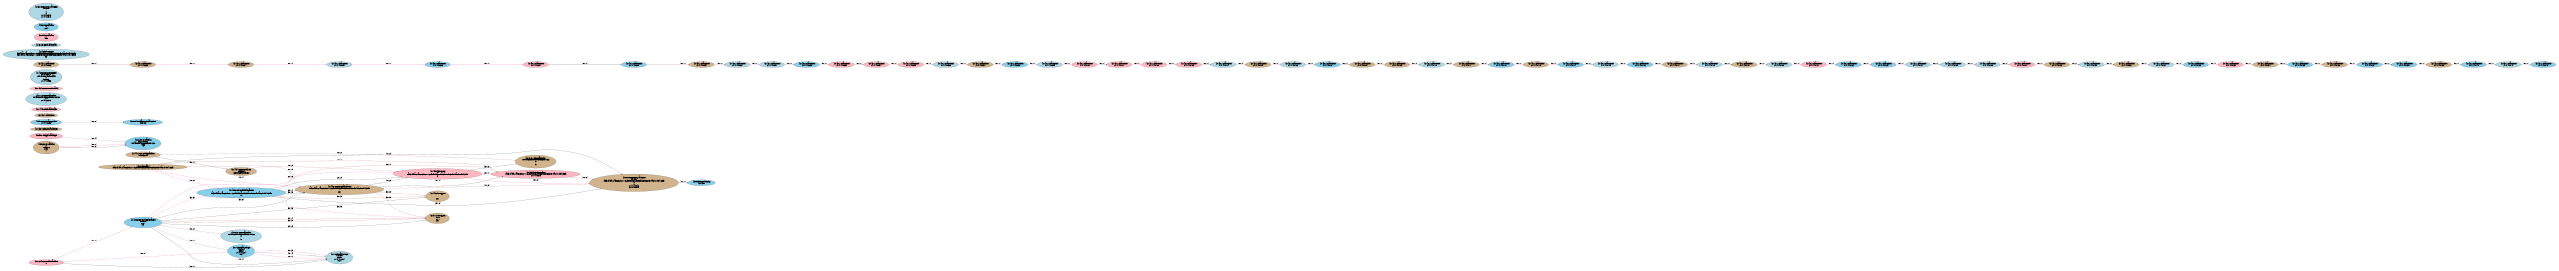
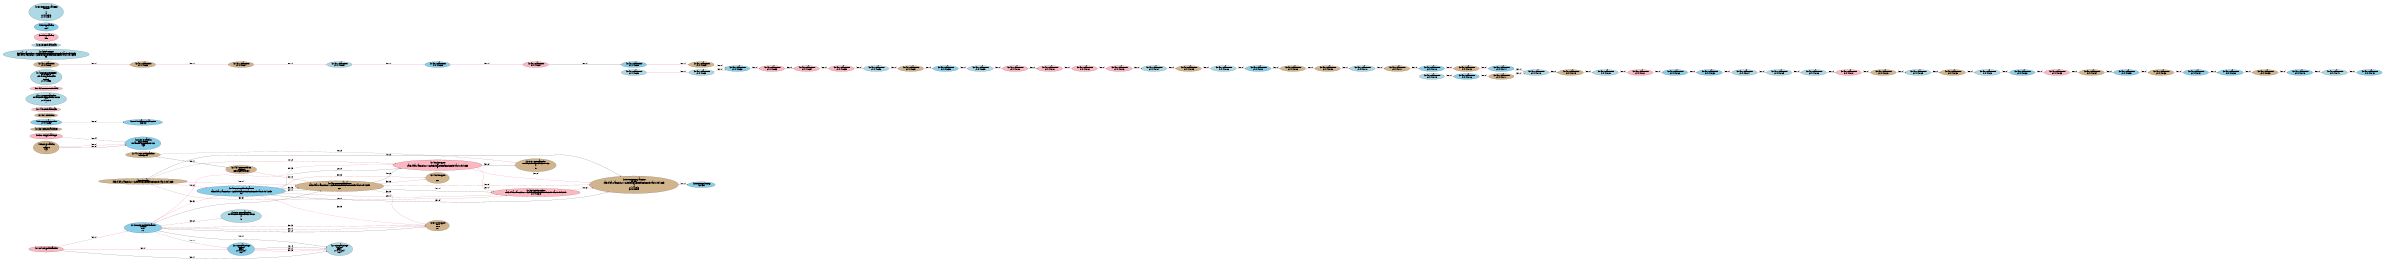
edge "4214371.CharNextA 2147410689" -> "4214371.CharNextA 2147410690": now "4214371.CharNextA 2147410689" -> "4214371.CharNextA 2147410692"
edge "4214371.CharNextA 2147410714" -> "4214371.CharNextA 2147410715": now "4214371.CharNextA 2147410714" -> "4214371.CharNextA 2147410718"
edge "4214286.GetModuleFileNameA 4194304 PZM 261" -> "4214482.lstrcpynA 261": removed, label "(3-->3)"
